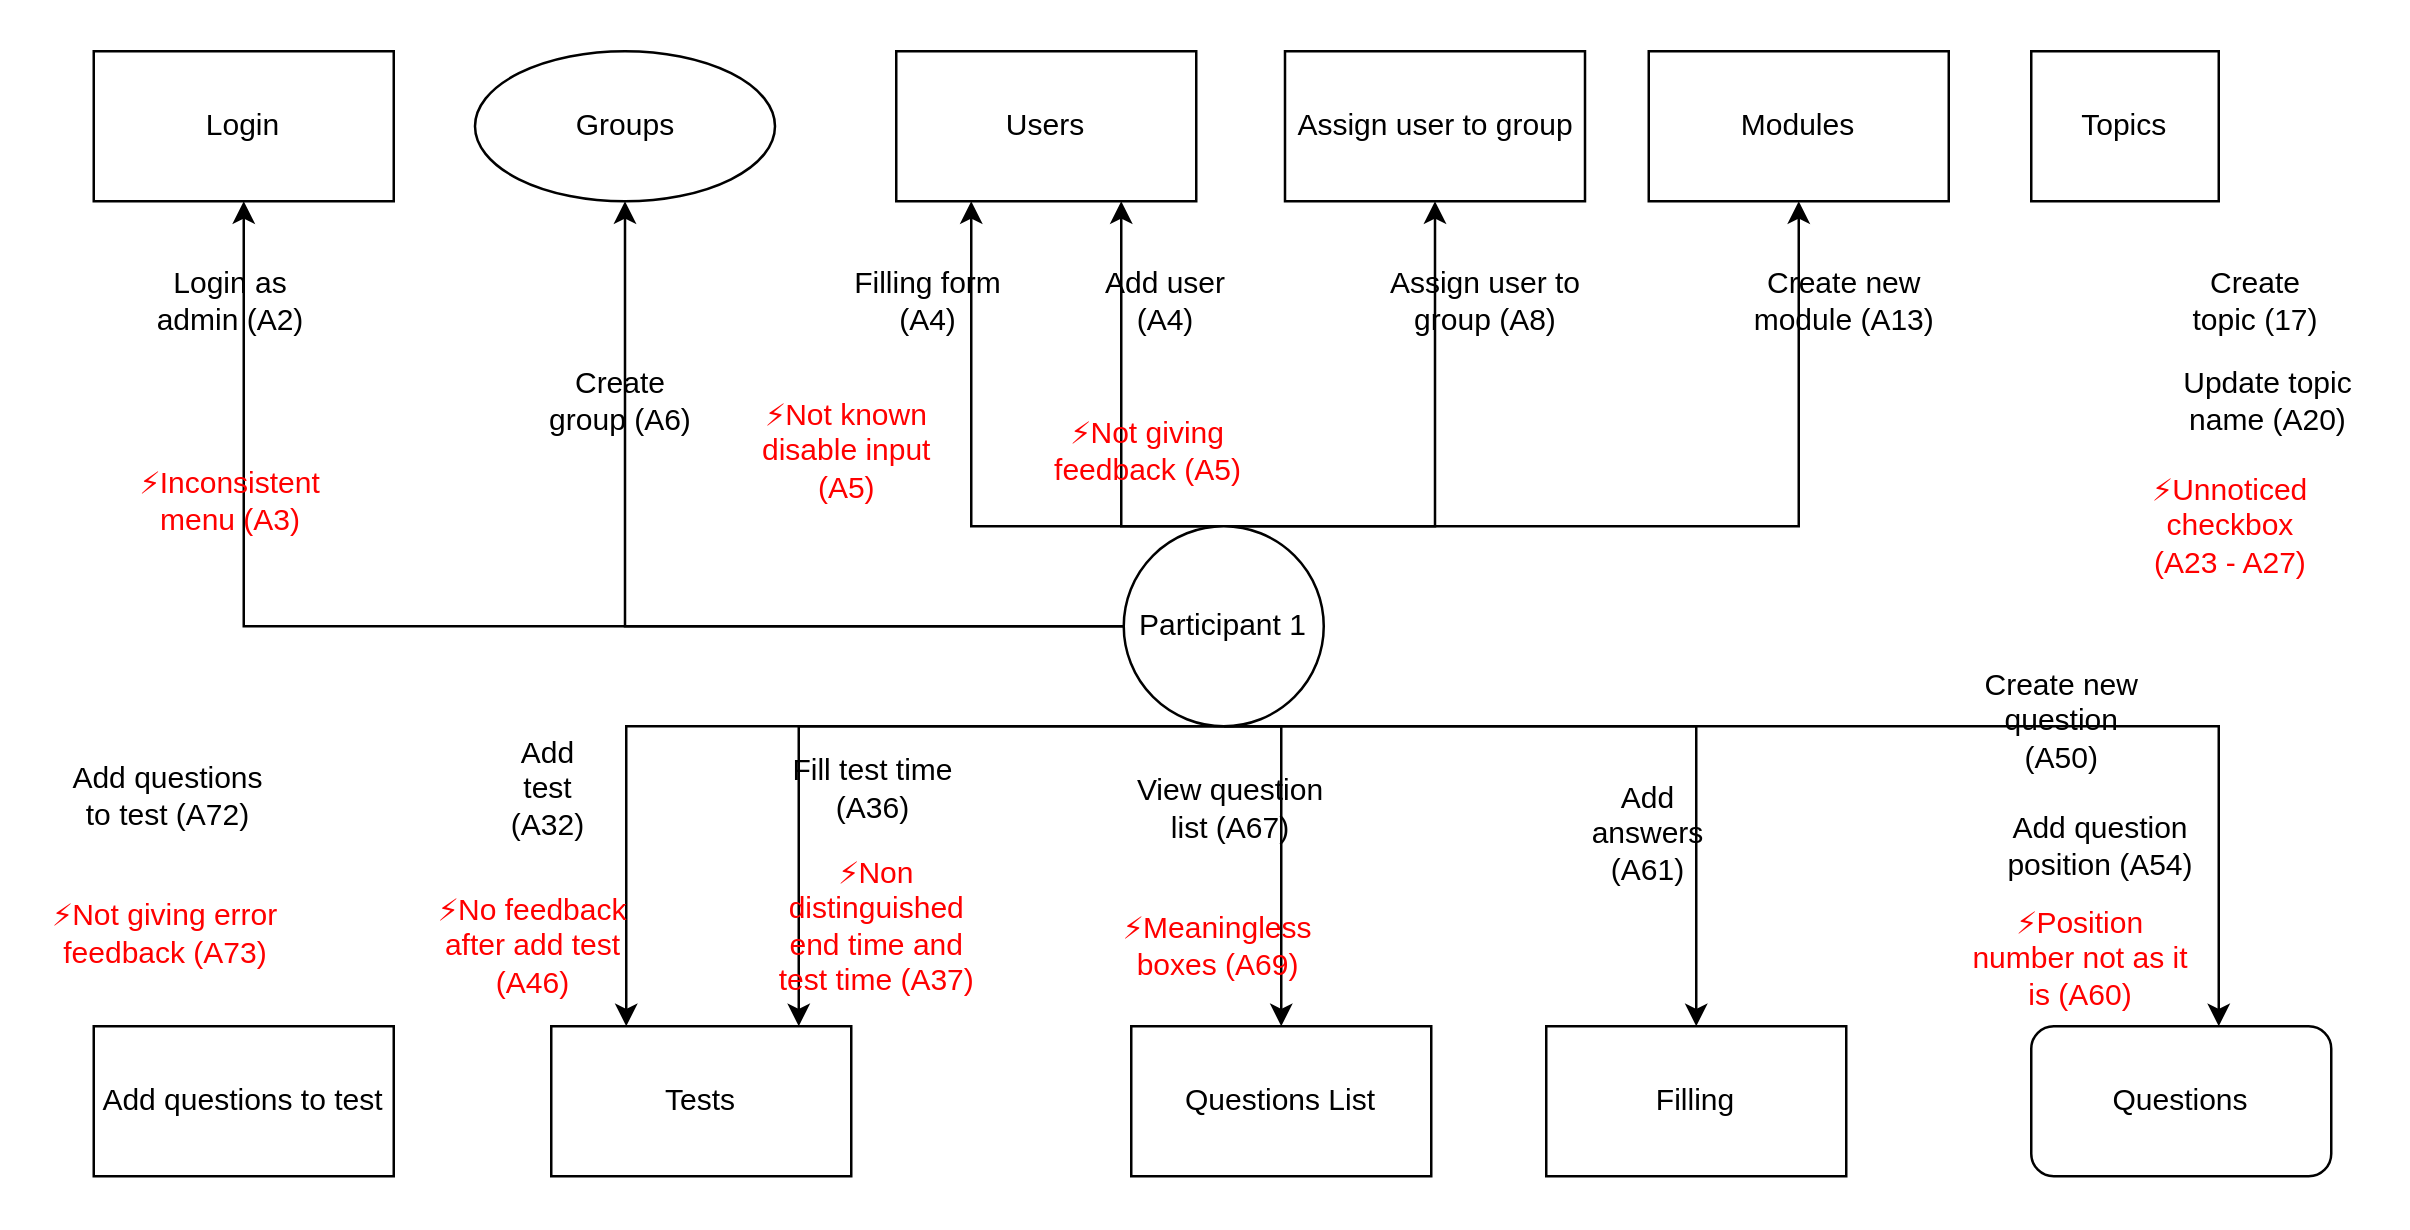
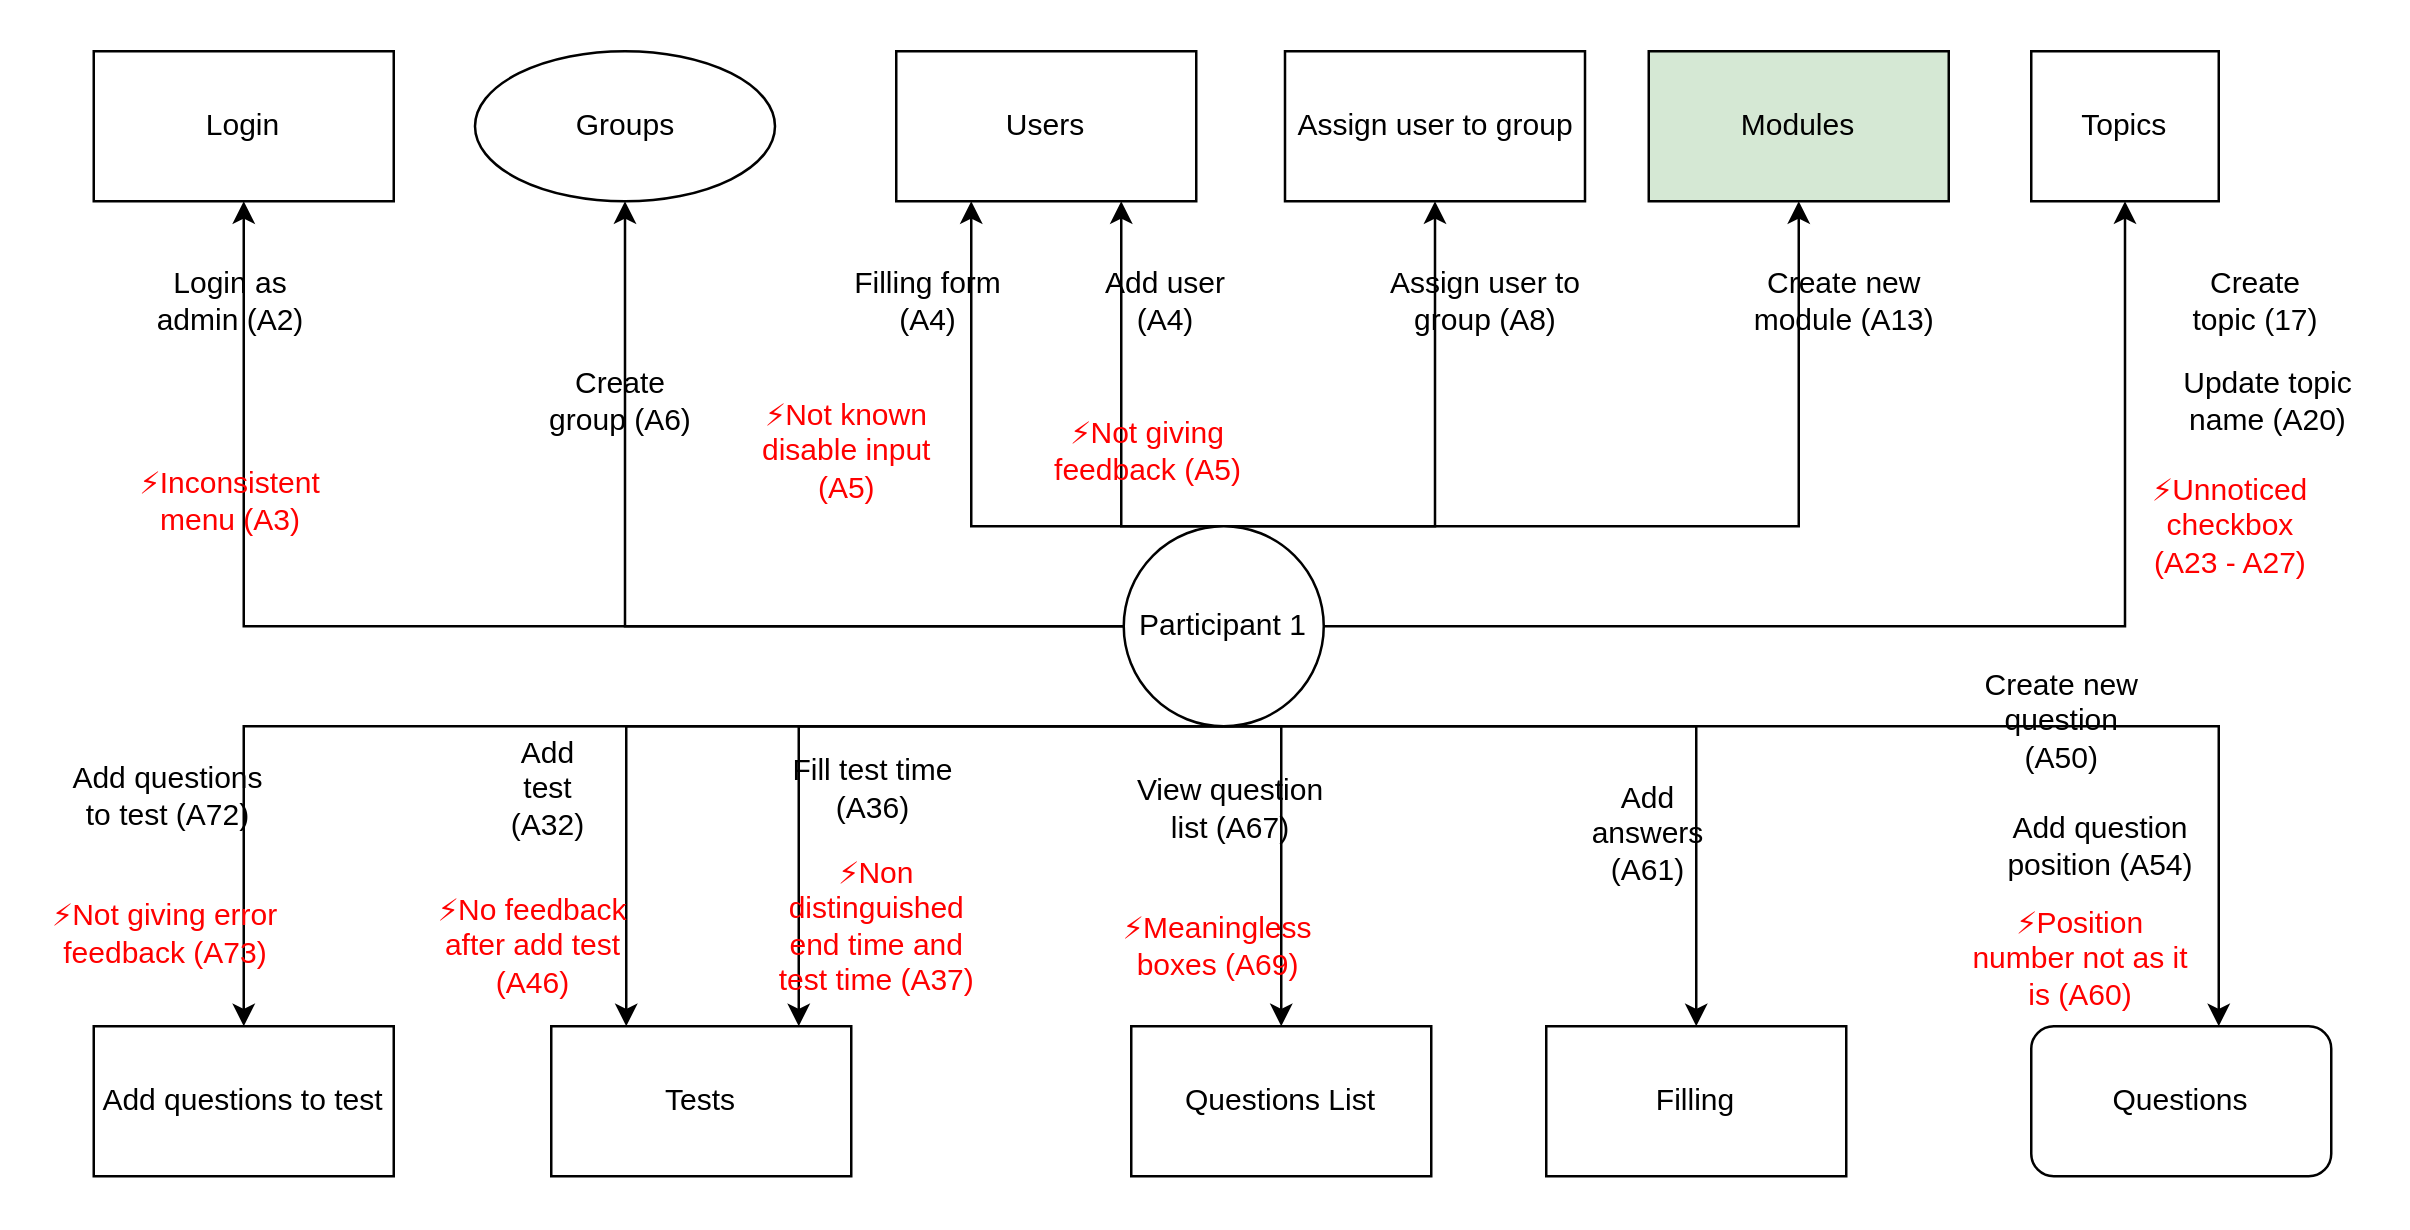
node "Modules": fillcolor #ffffff -> #d5e8d4
edge "Participant 1" -> "Topics": added
edge "Participant 1" -> "Add questions to test": added
